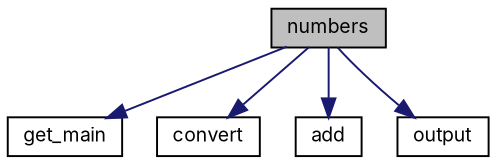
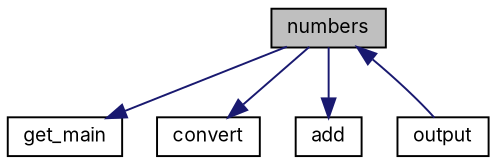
edge "numbers" -> "output": reversed
